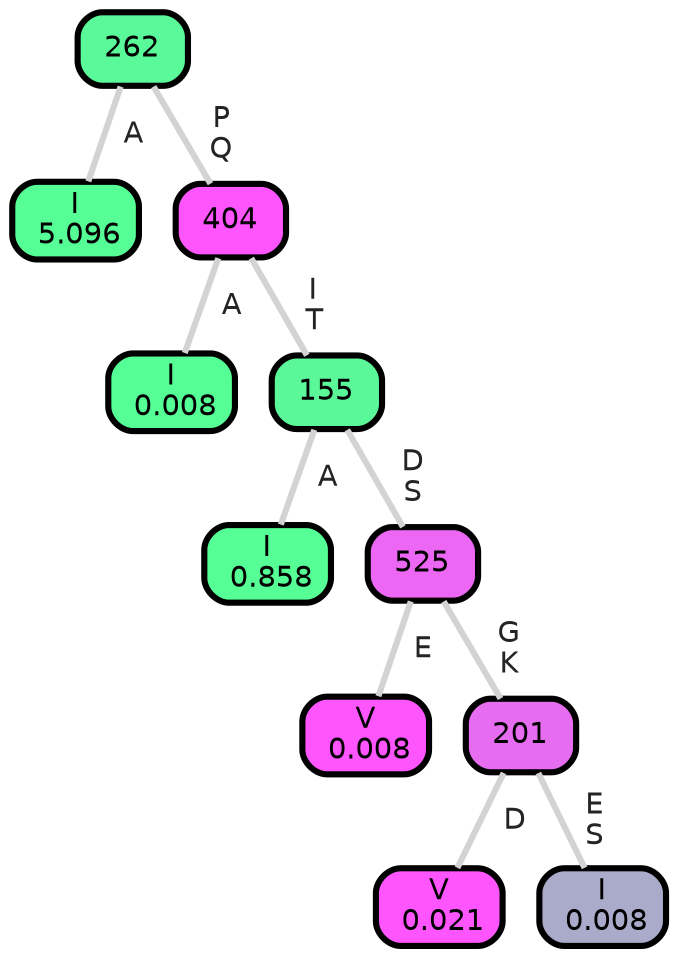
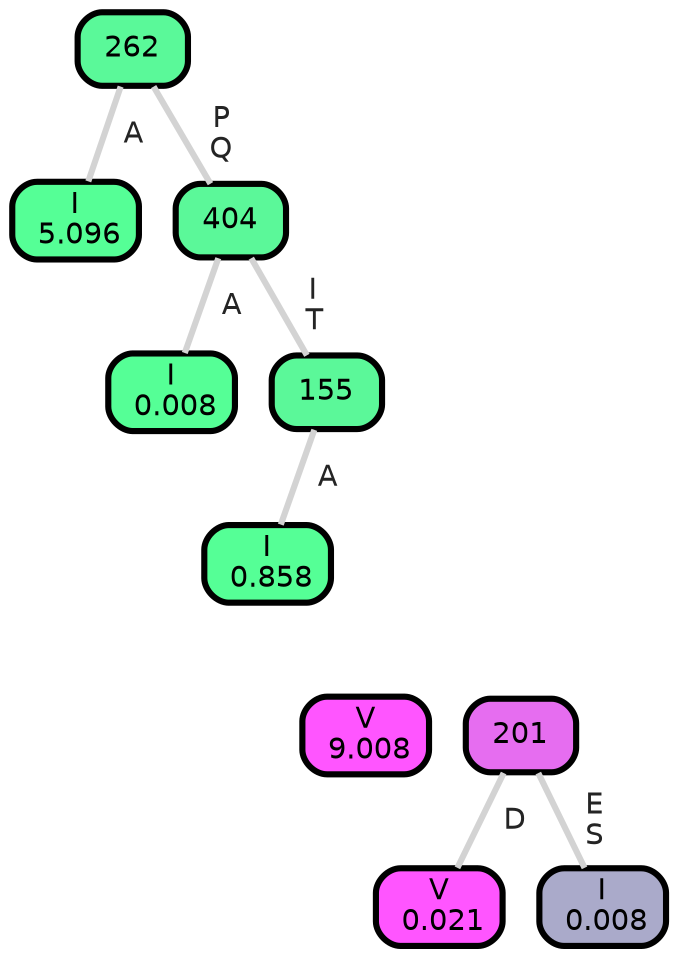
node "404": fillcolor #ff55ff -> #5bf899
node "525": removed
node "V 0.008": label "V 0.008" -> "V 9.008"
